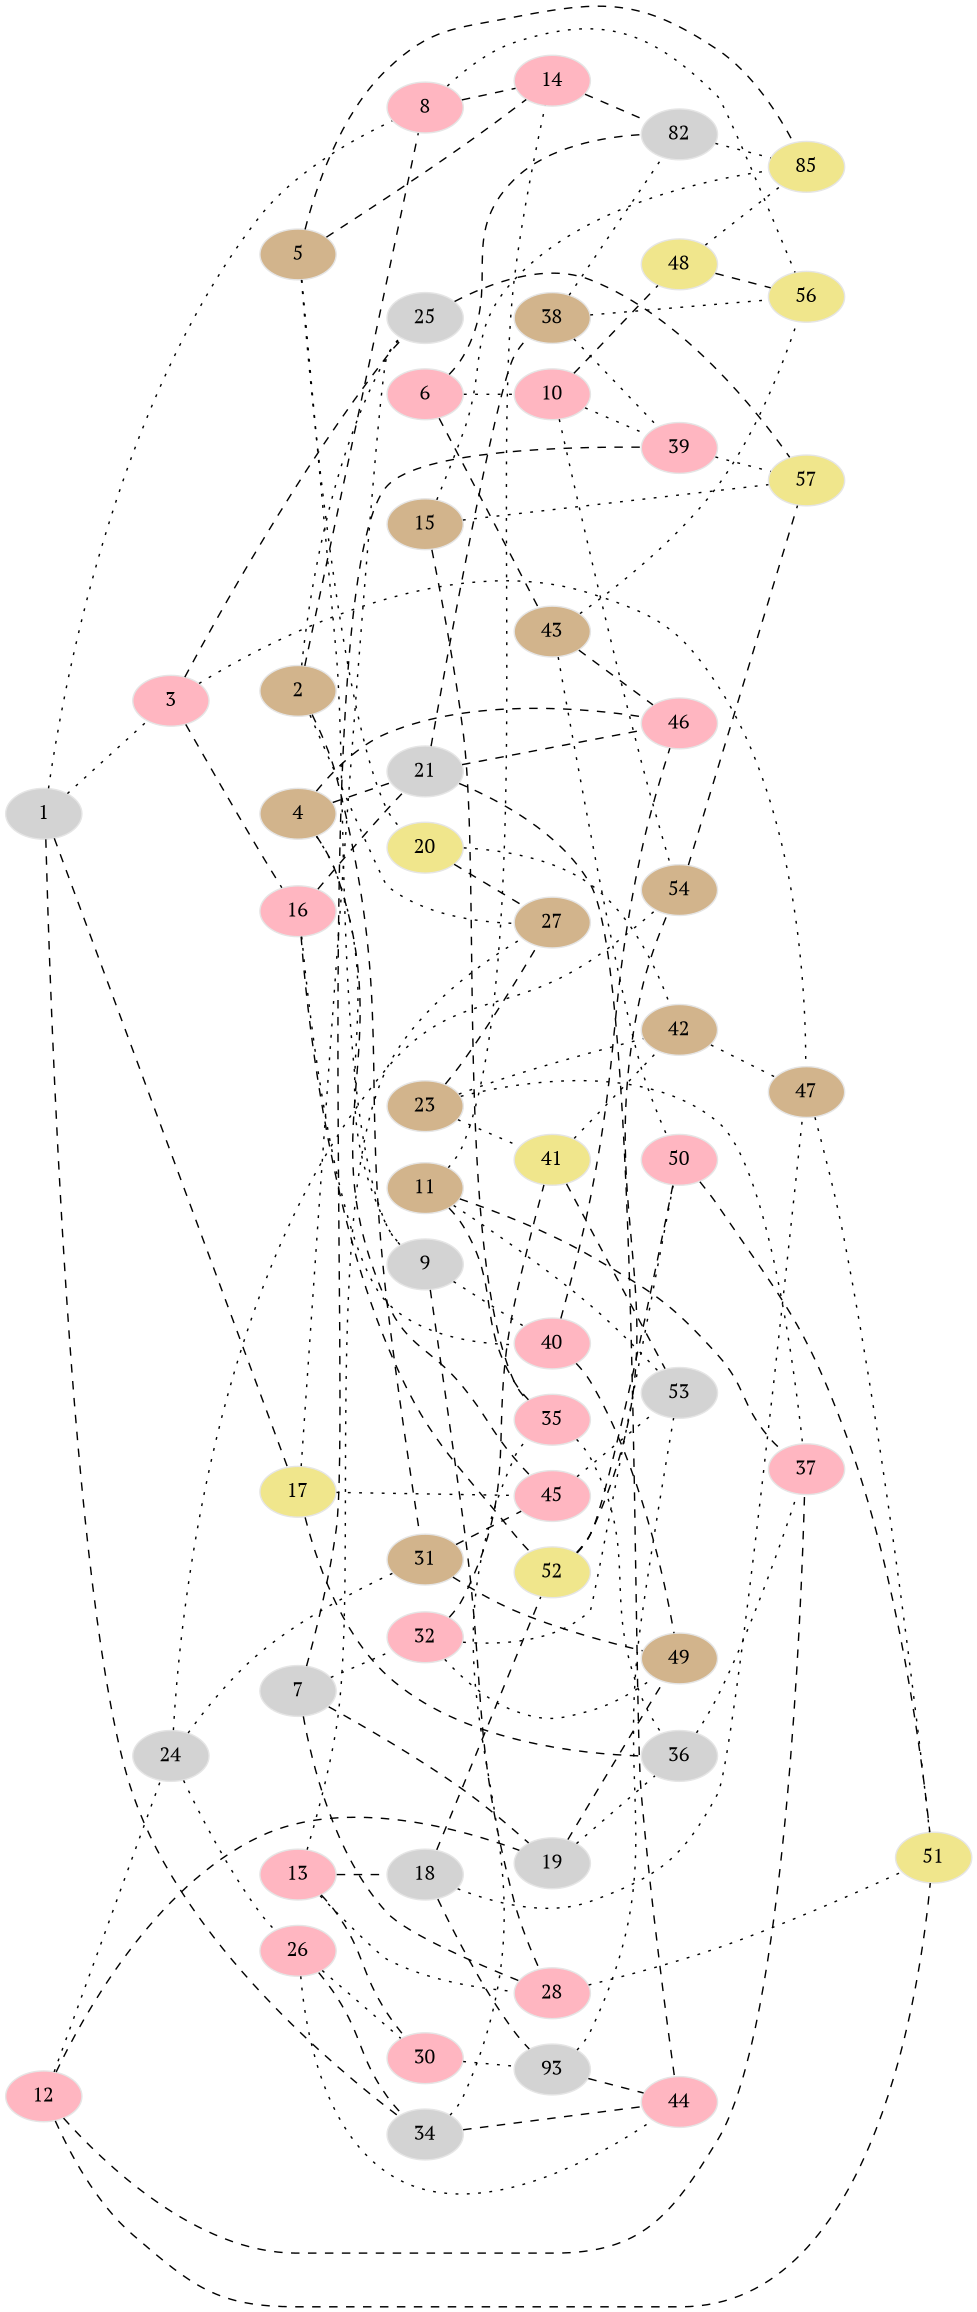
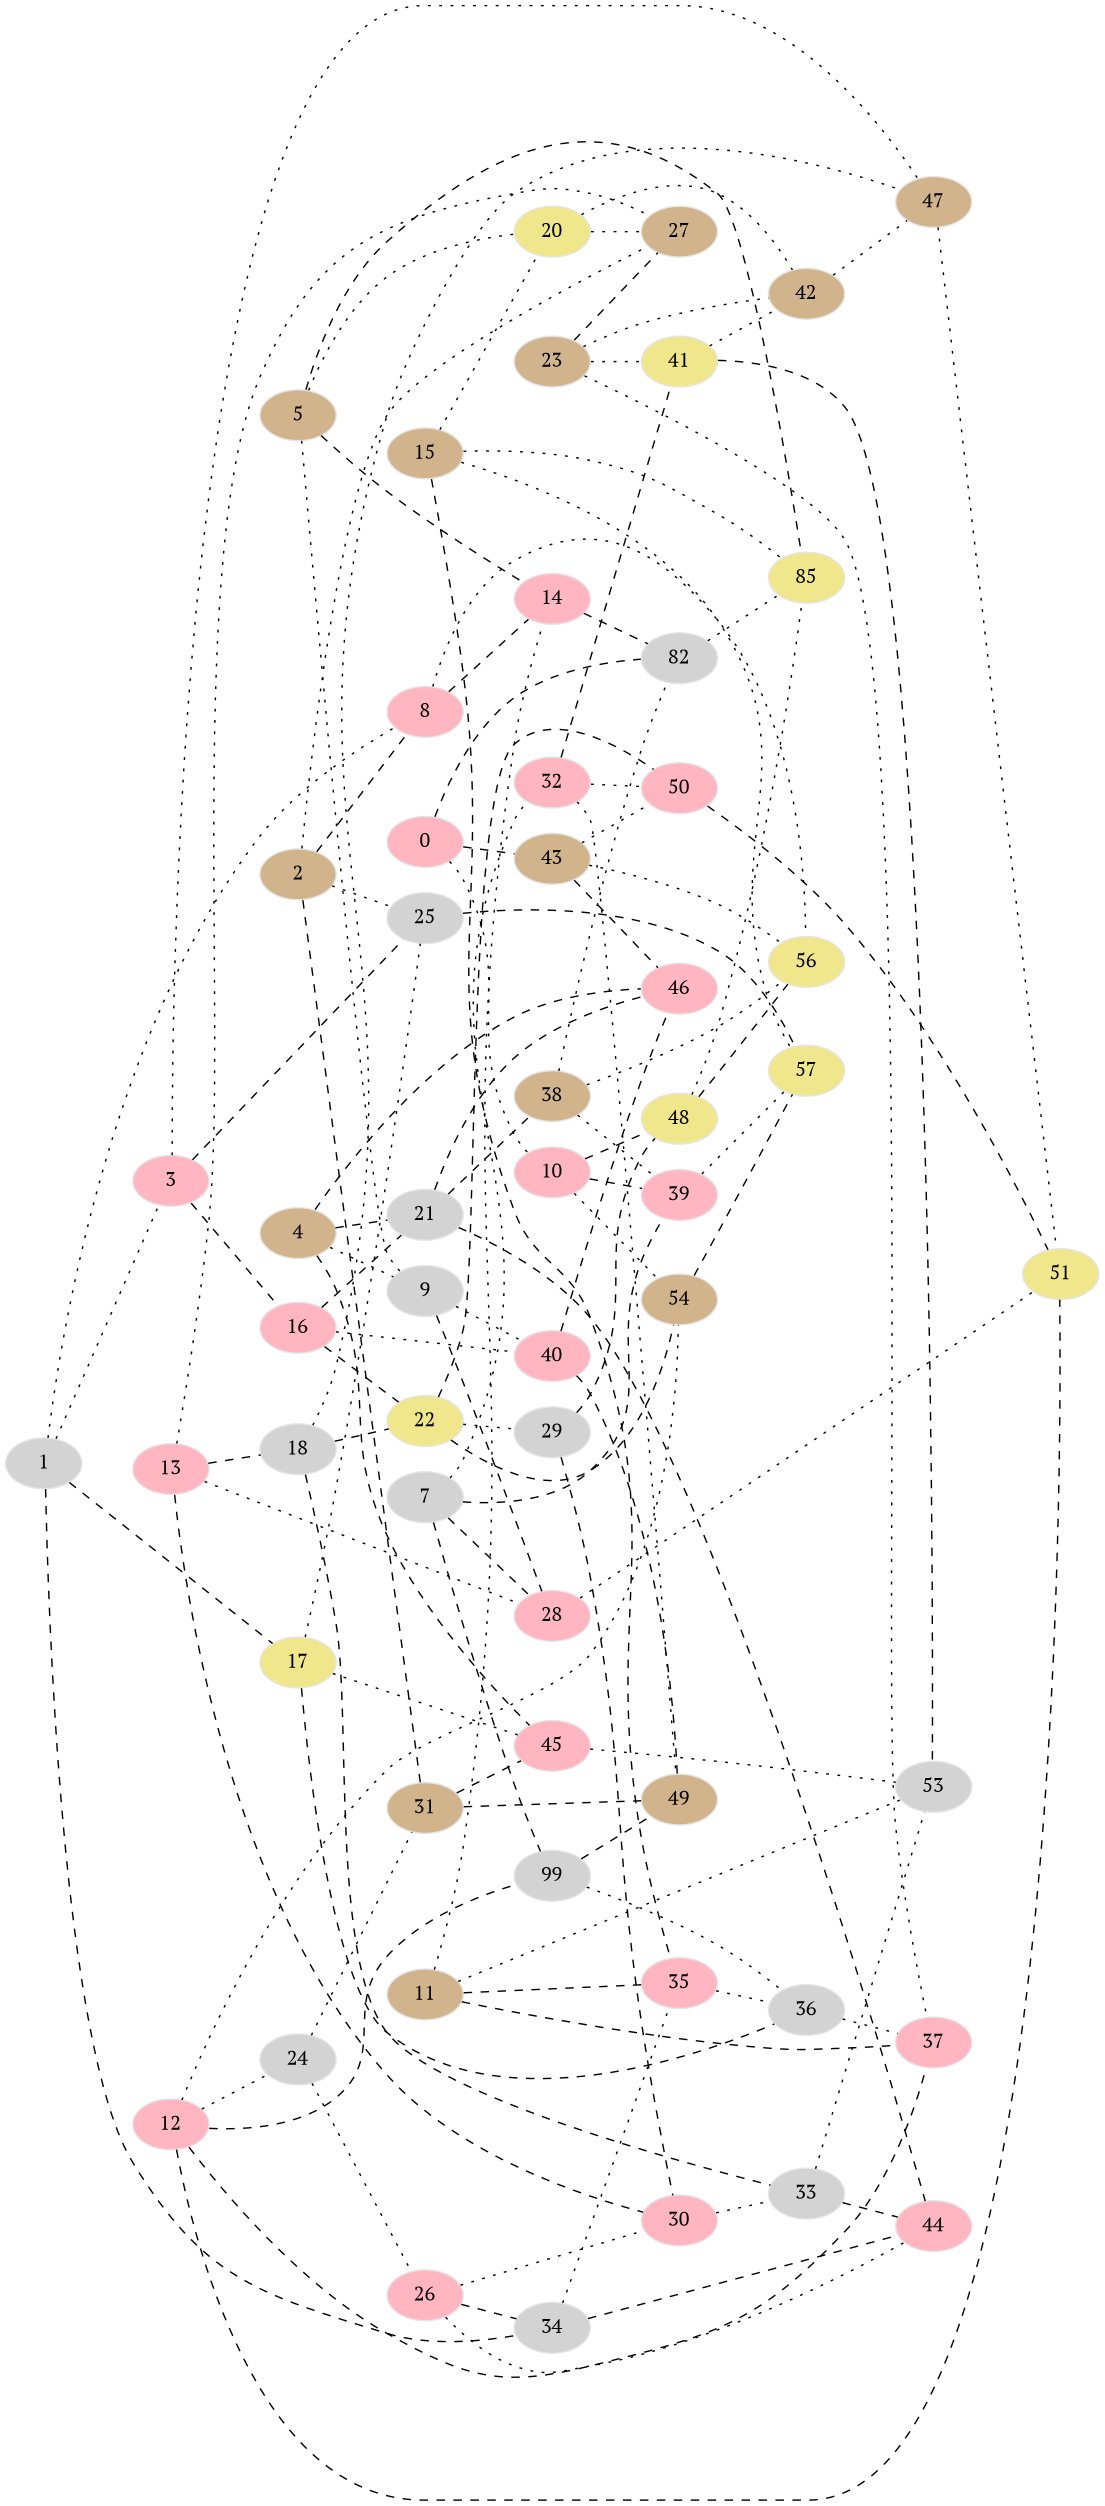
edge "20" -- "15": added
node "6": label "6" -> "0"
edge "10" -- "39": style dotted -> dashed
edge "20" -- "27": style dashed -> dotted
edge "54" -- "24": now "54" -- "12"
node "29": added
node "52": label "52" -> "22"
node "19": label "19" -> "99"
node "93": label "93" -> "33"
